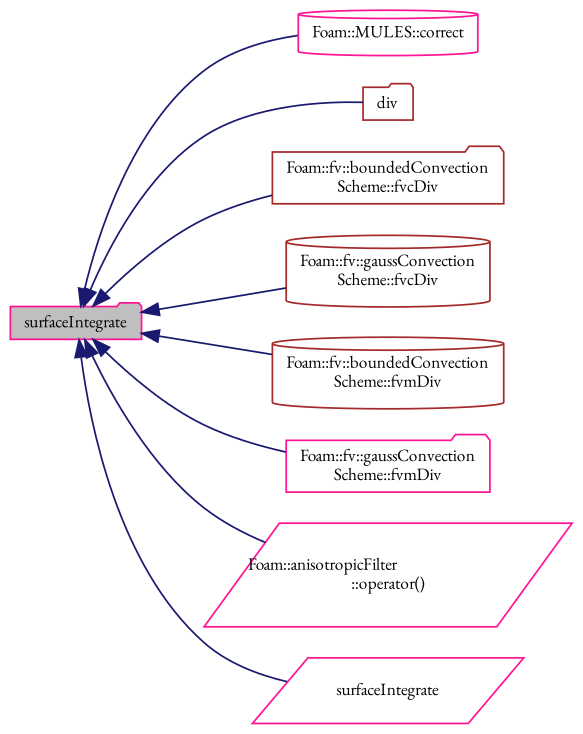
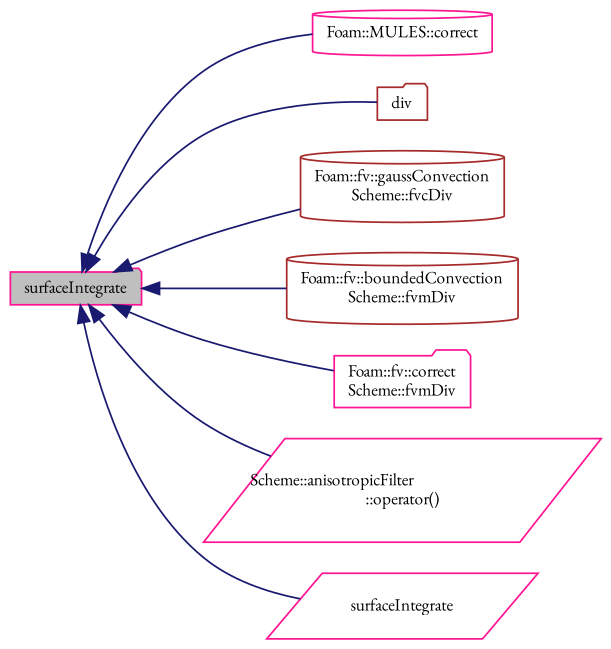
node "Foam::fv::boundedConvection Scheme::fvcDiv": removed
node "Foam::fv::gaussConvection Scheme::fvmDiv": label "Foam::fv::gaussConvection Scheme::fvmDiv" -> "Foam::fv::correct Scheme::fvmDiv"
node "Foam::anisotropicFilter ::operator()": label "Foam::anisotropicFilter ::operator()" -> "Scheme::anisotropicFilter ::operator()"
